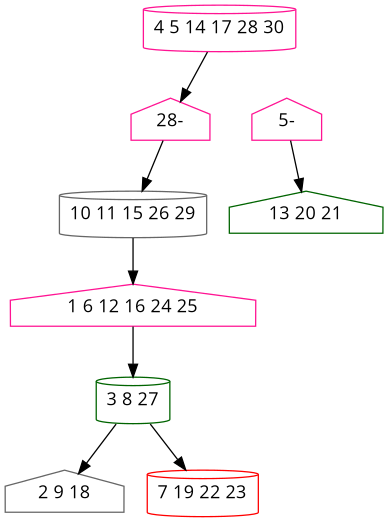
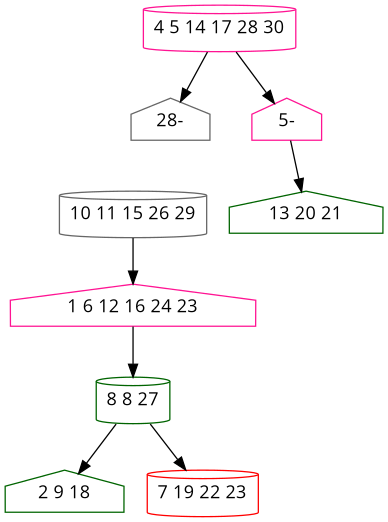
edge "4 5 14 17 28 30" -> "5-": added
node "28-": color deeppink -> gray40
edge "28-" -> "10 11 15 26 29": removed
node "1 6 12 16 24 25": label "1 6 12 16 24 25" -> "1 6 12 16 24 23"
node "3 8 27": label "3 8 27" -> "8 8 27"
node "2 9 18": color gray40 -> darkgreen
